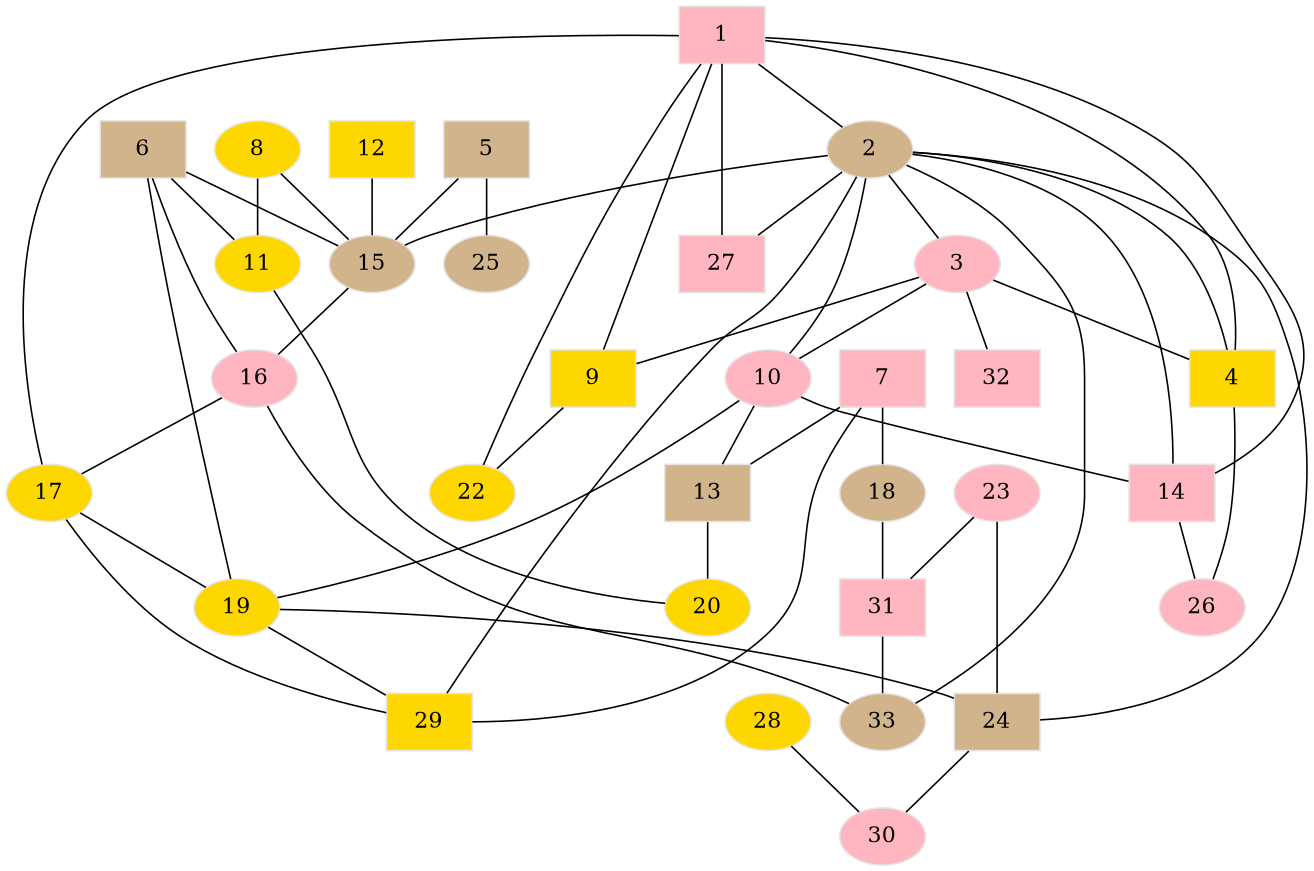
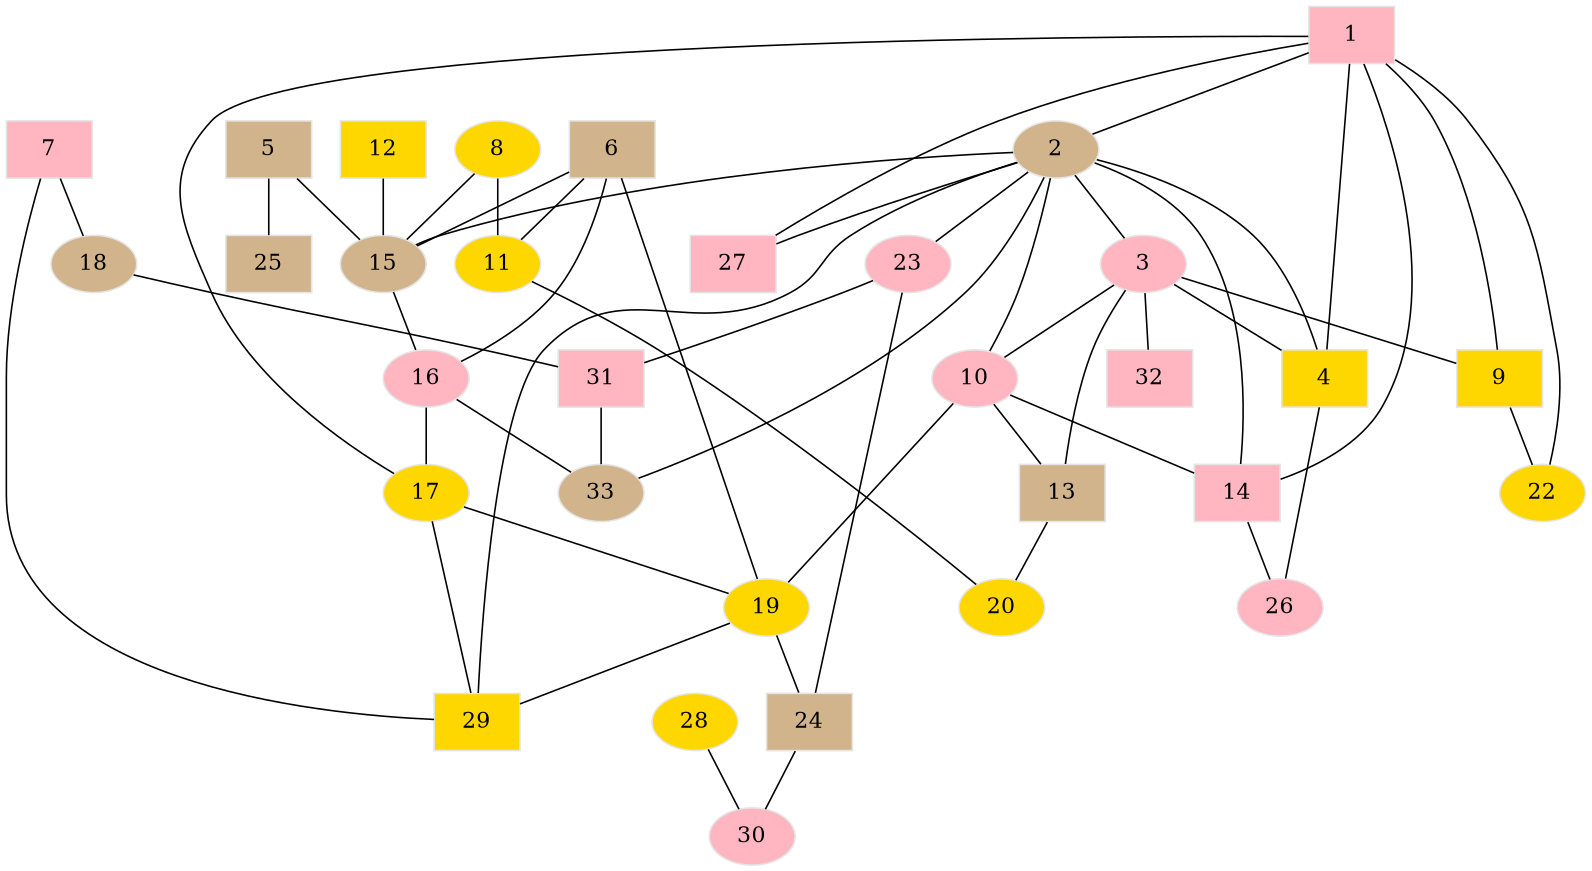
node "25": shape ellipse -> box
edge "2" -- "24": now "2" -- "23"
edge "7" -- "13": now "3" -- "13"
